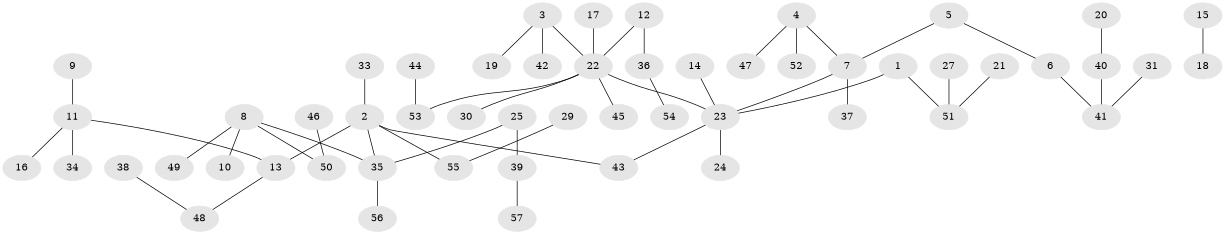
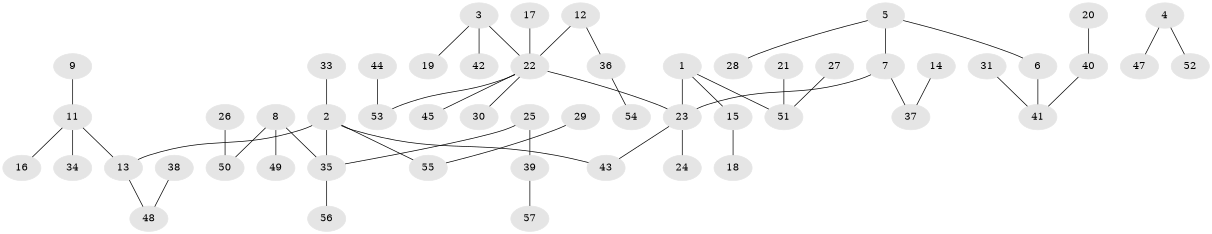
edge "4" -- "7": removed
node "28": added
edge "14" -- "23": now "14" -- "37"
edge "1" -- "15": added
node "46": label "46" -> "26"
node "10": removed
